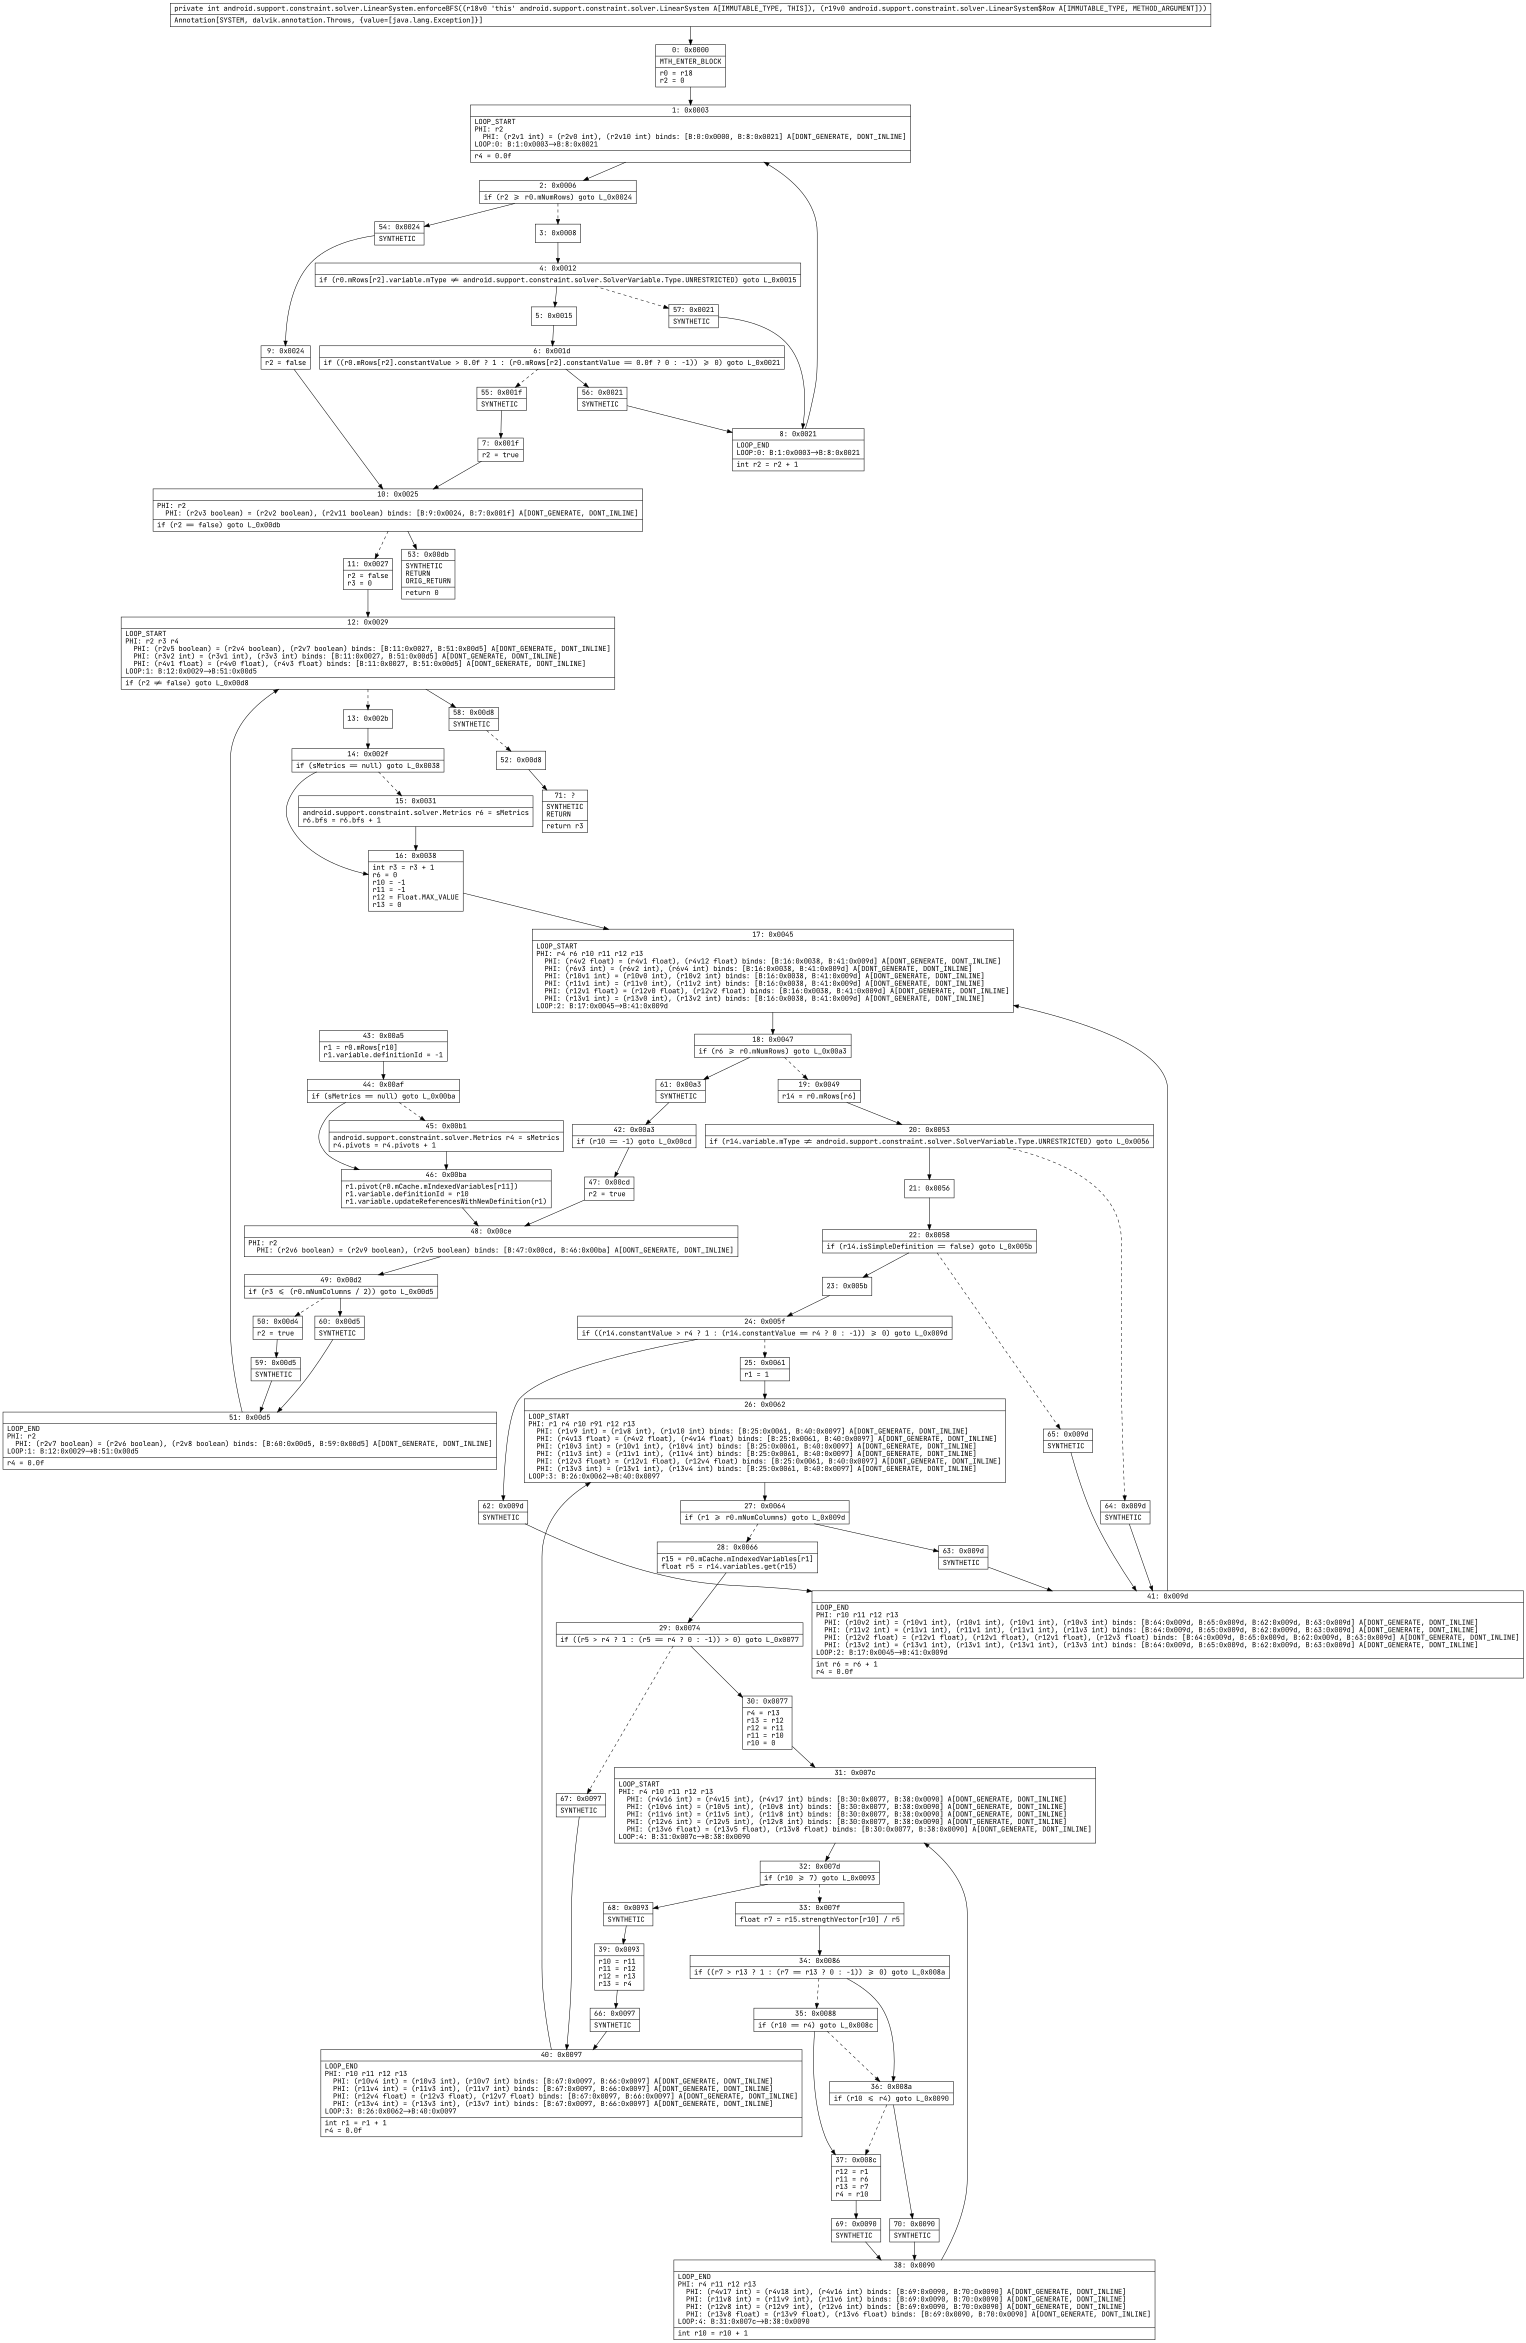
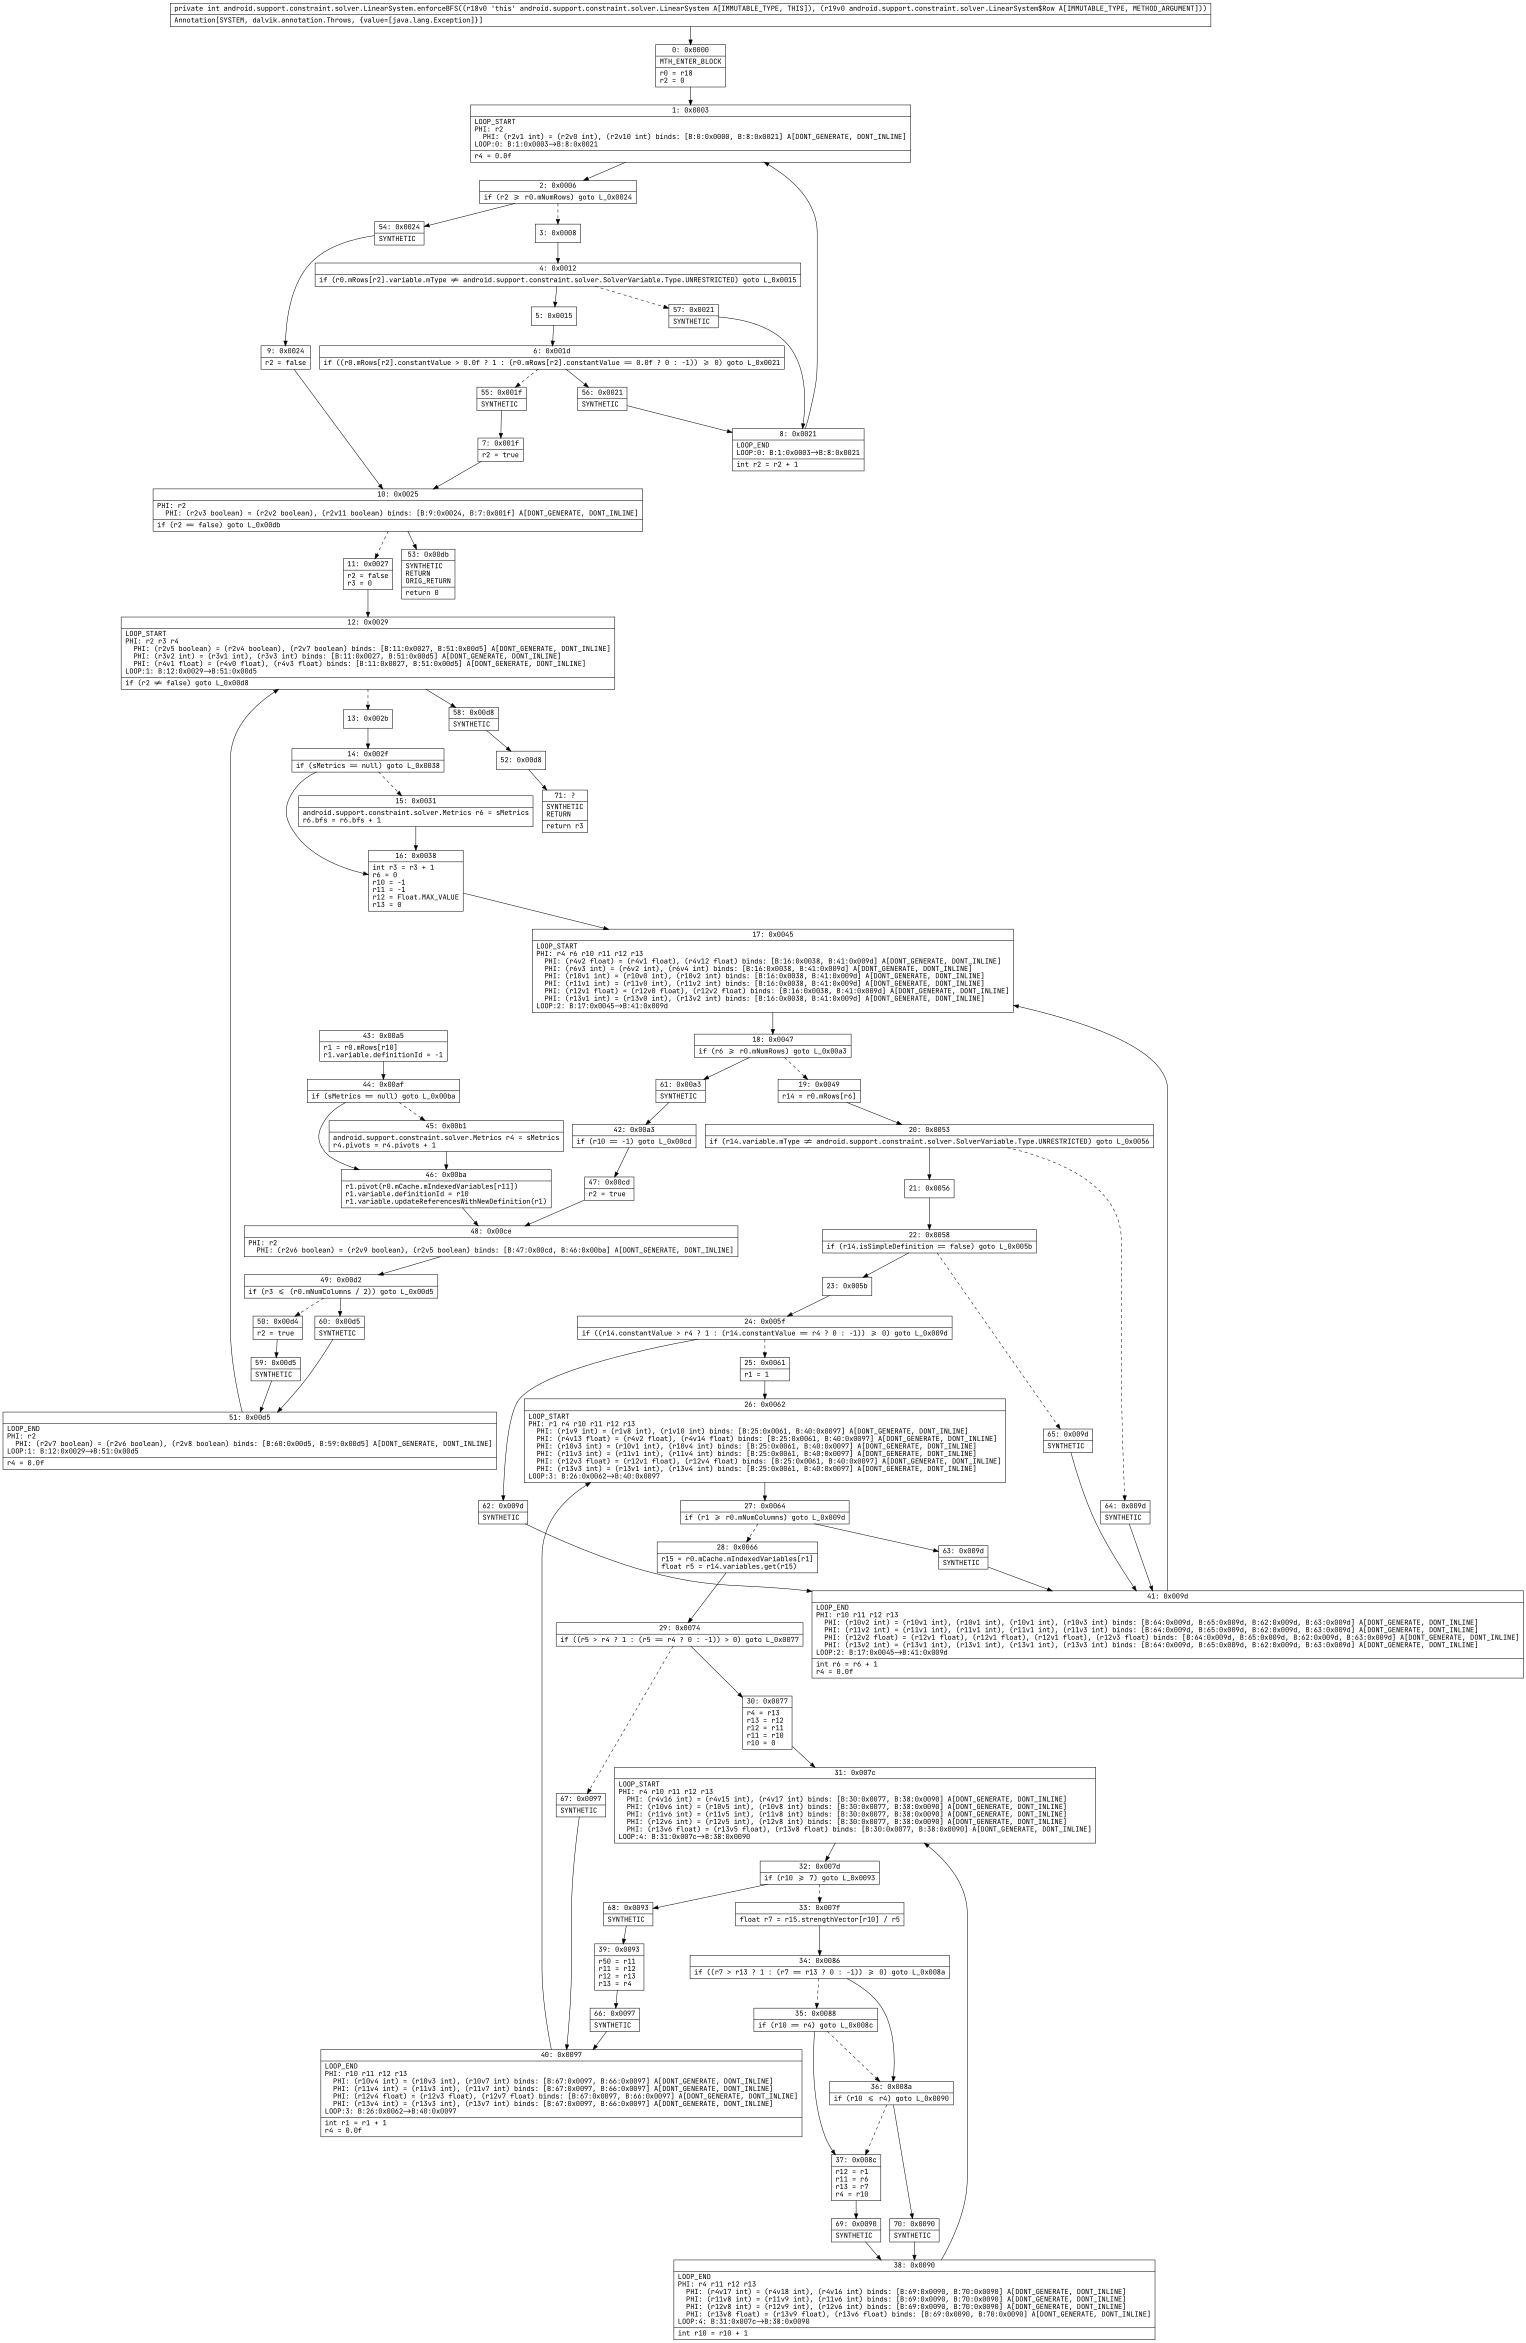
edge "58: 0x00d8" -> "52: 0x00d8": style dashed -> solid
node "26: 0x0062": text "PHI: r1 r4 r10 r91 r12 r13" -> "PHI: r1 r4 r10 r11 r12 r13"
node "39: 0x0093": text "r10 = r11" -> "r50 = r11"
